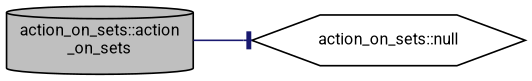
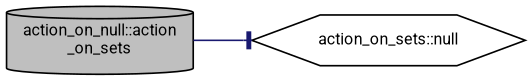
node "action_on_sets::action _on_sets": label "action_on_sets::action _on_sets" -> "action_on_null::action _on_sets"
